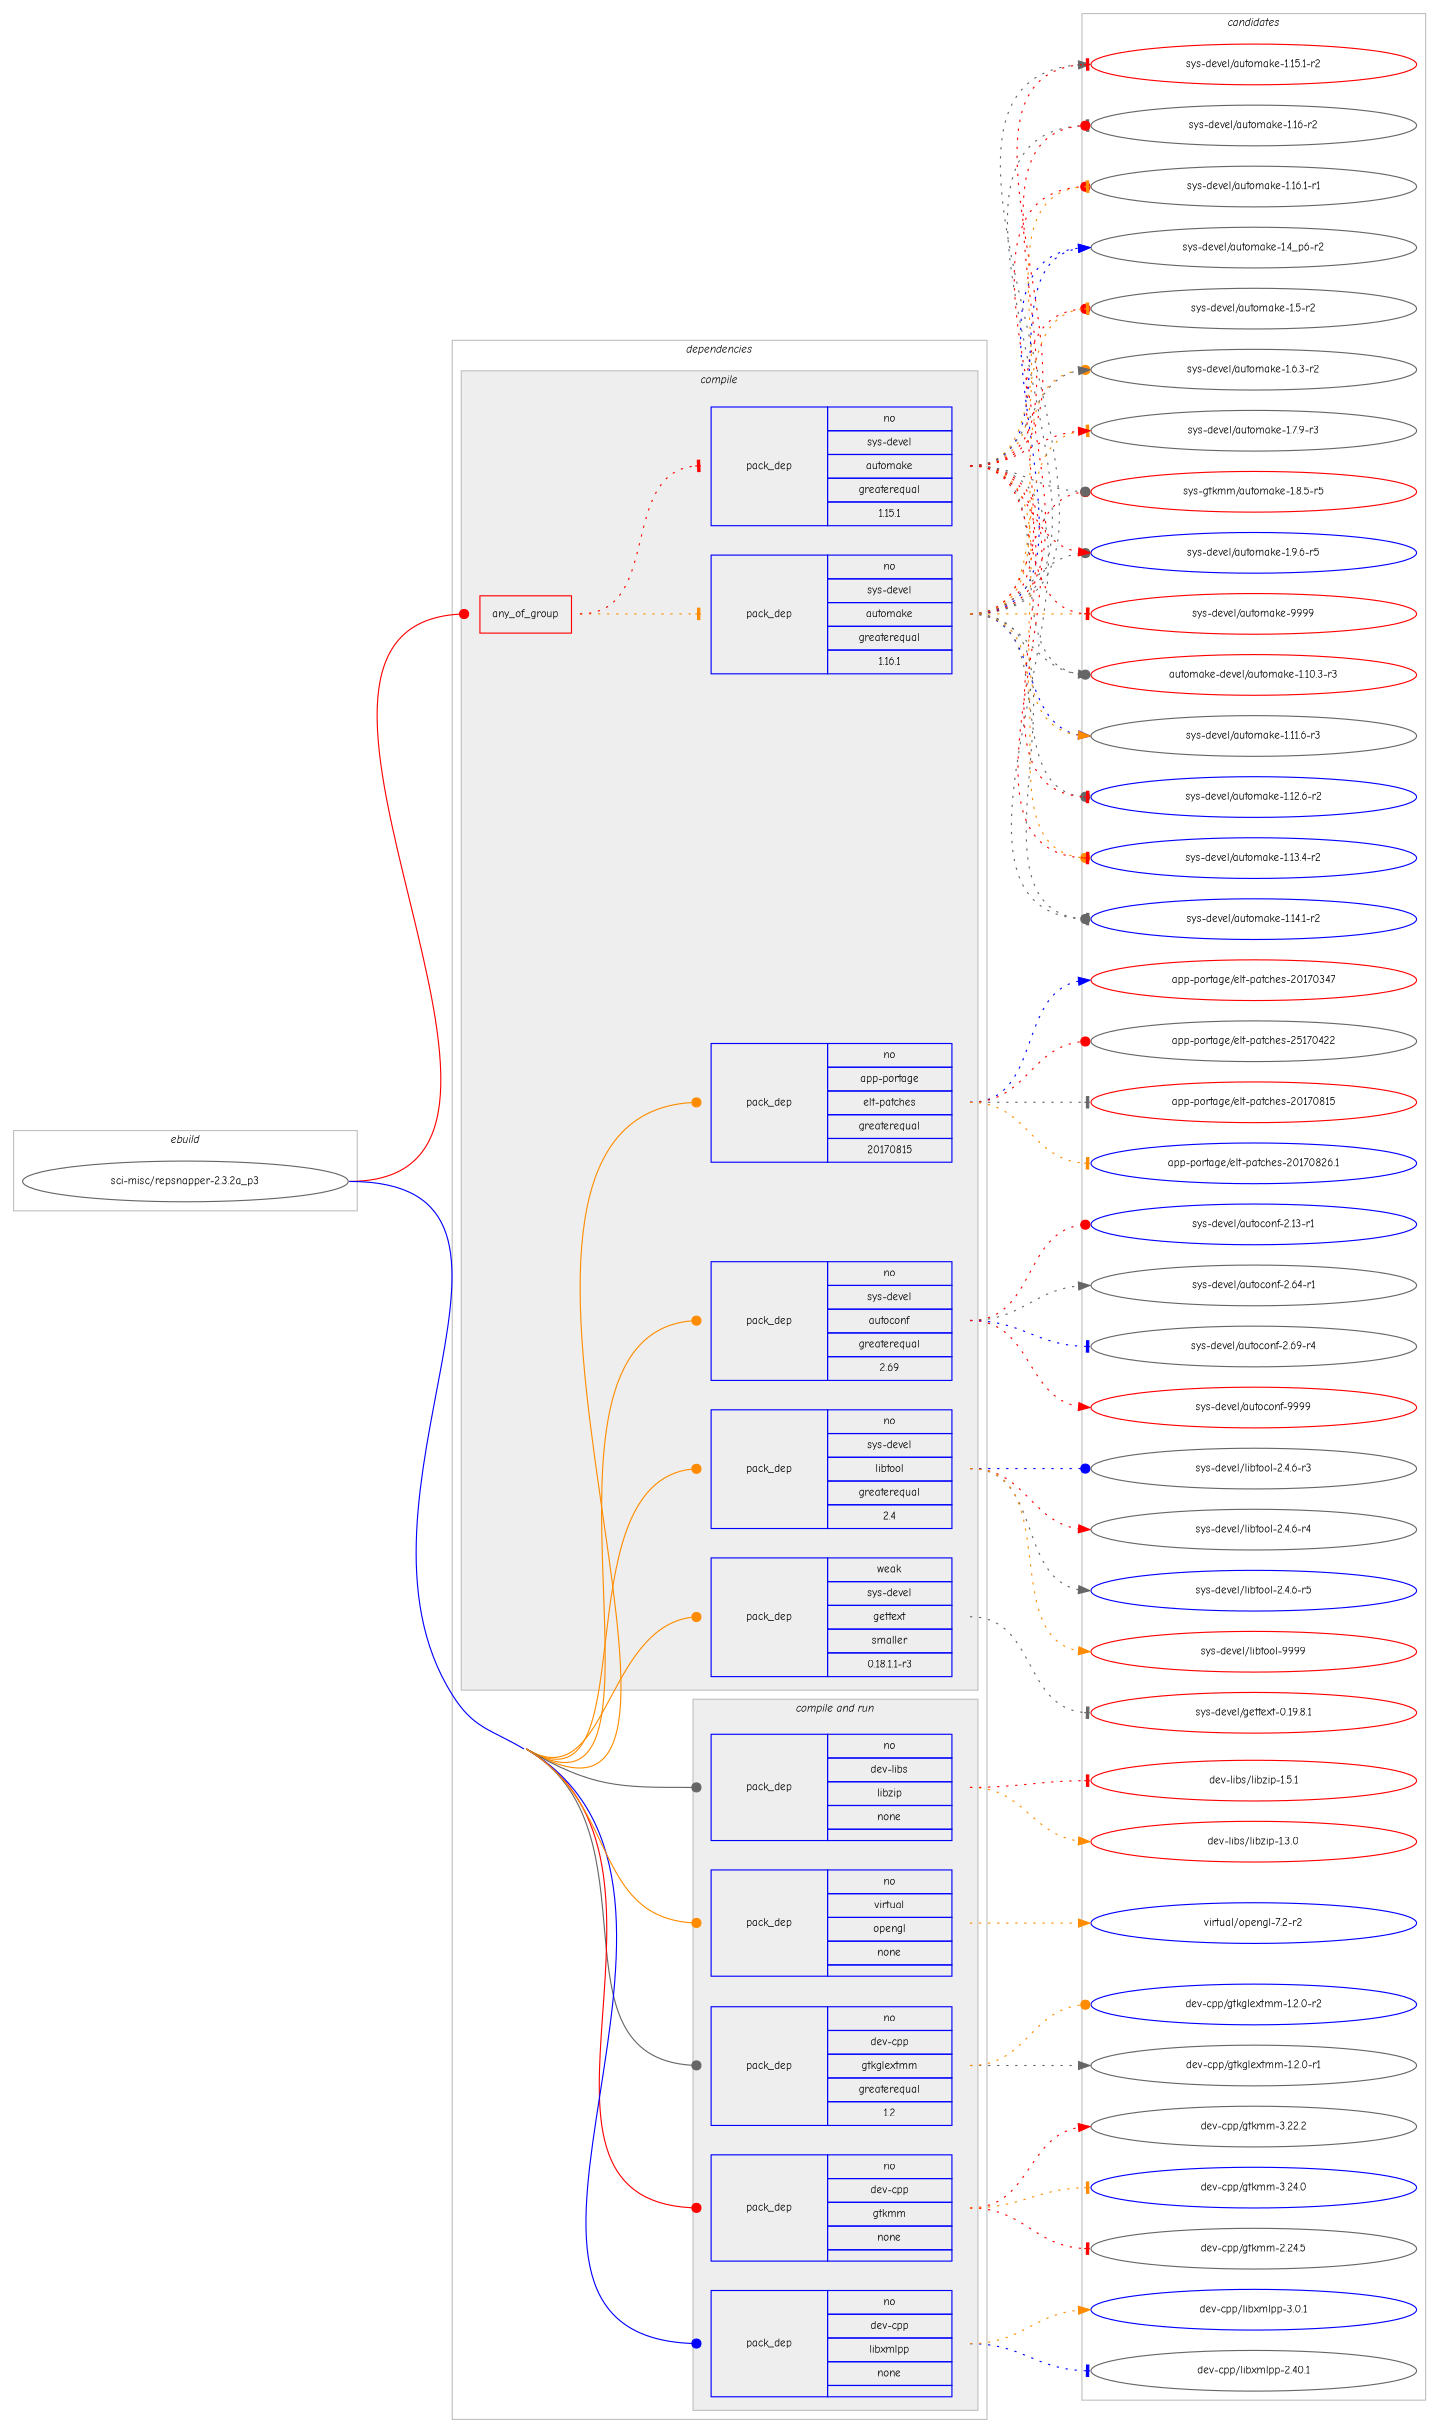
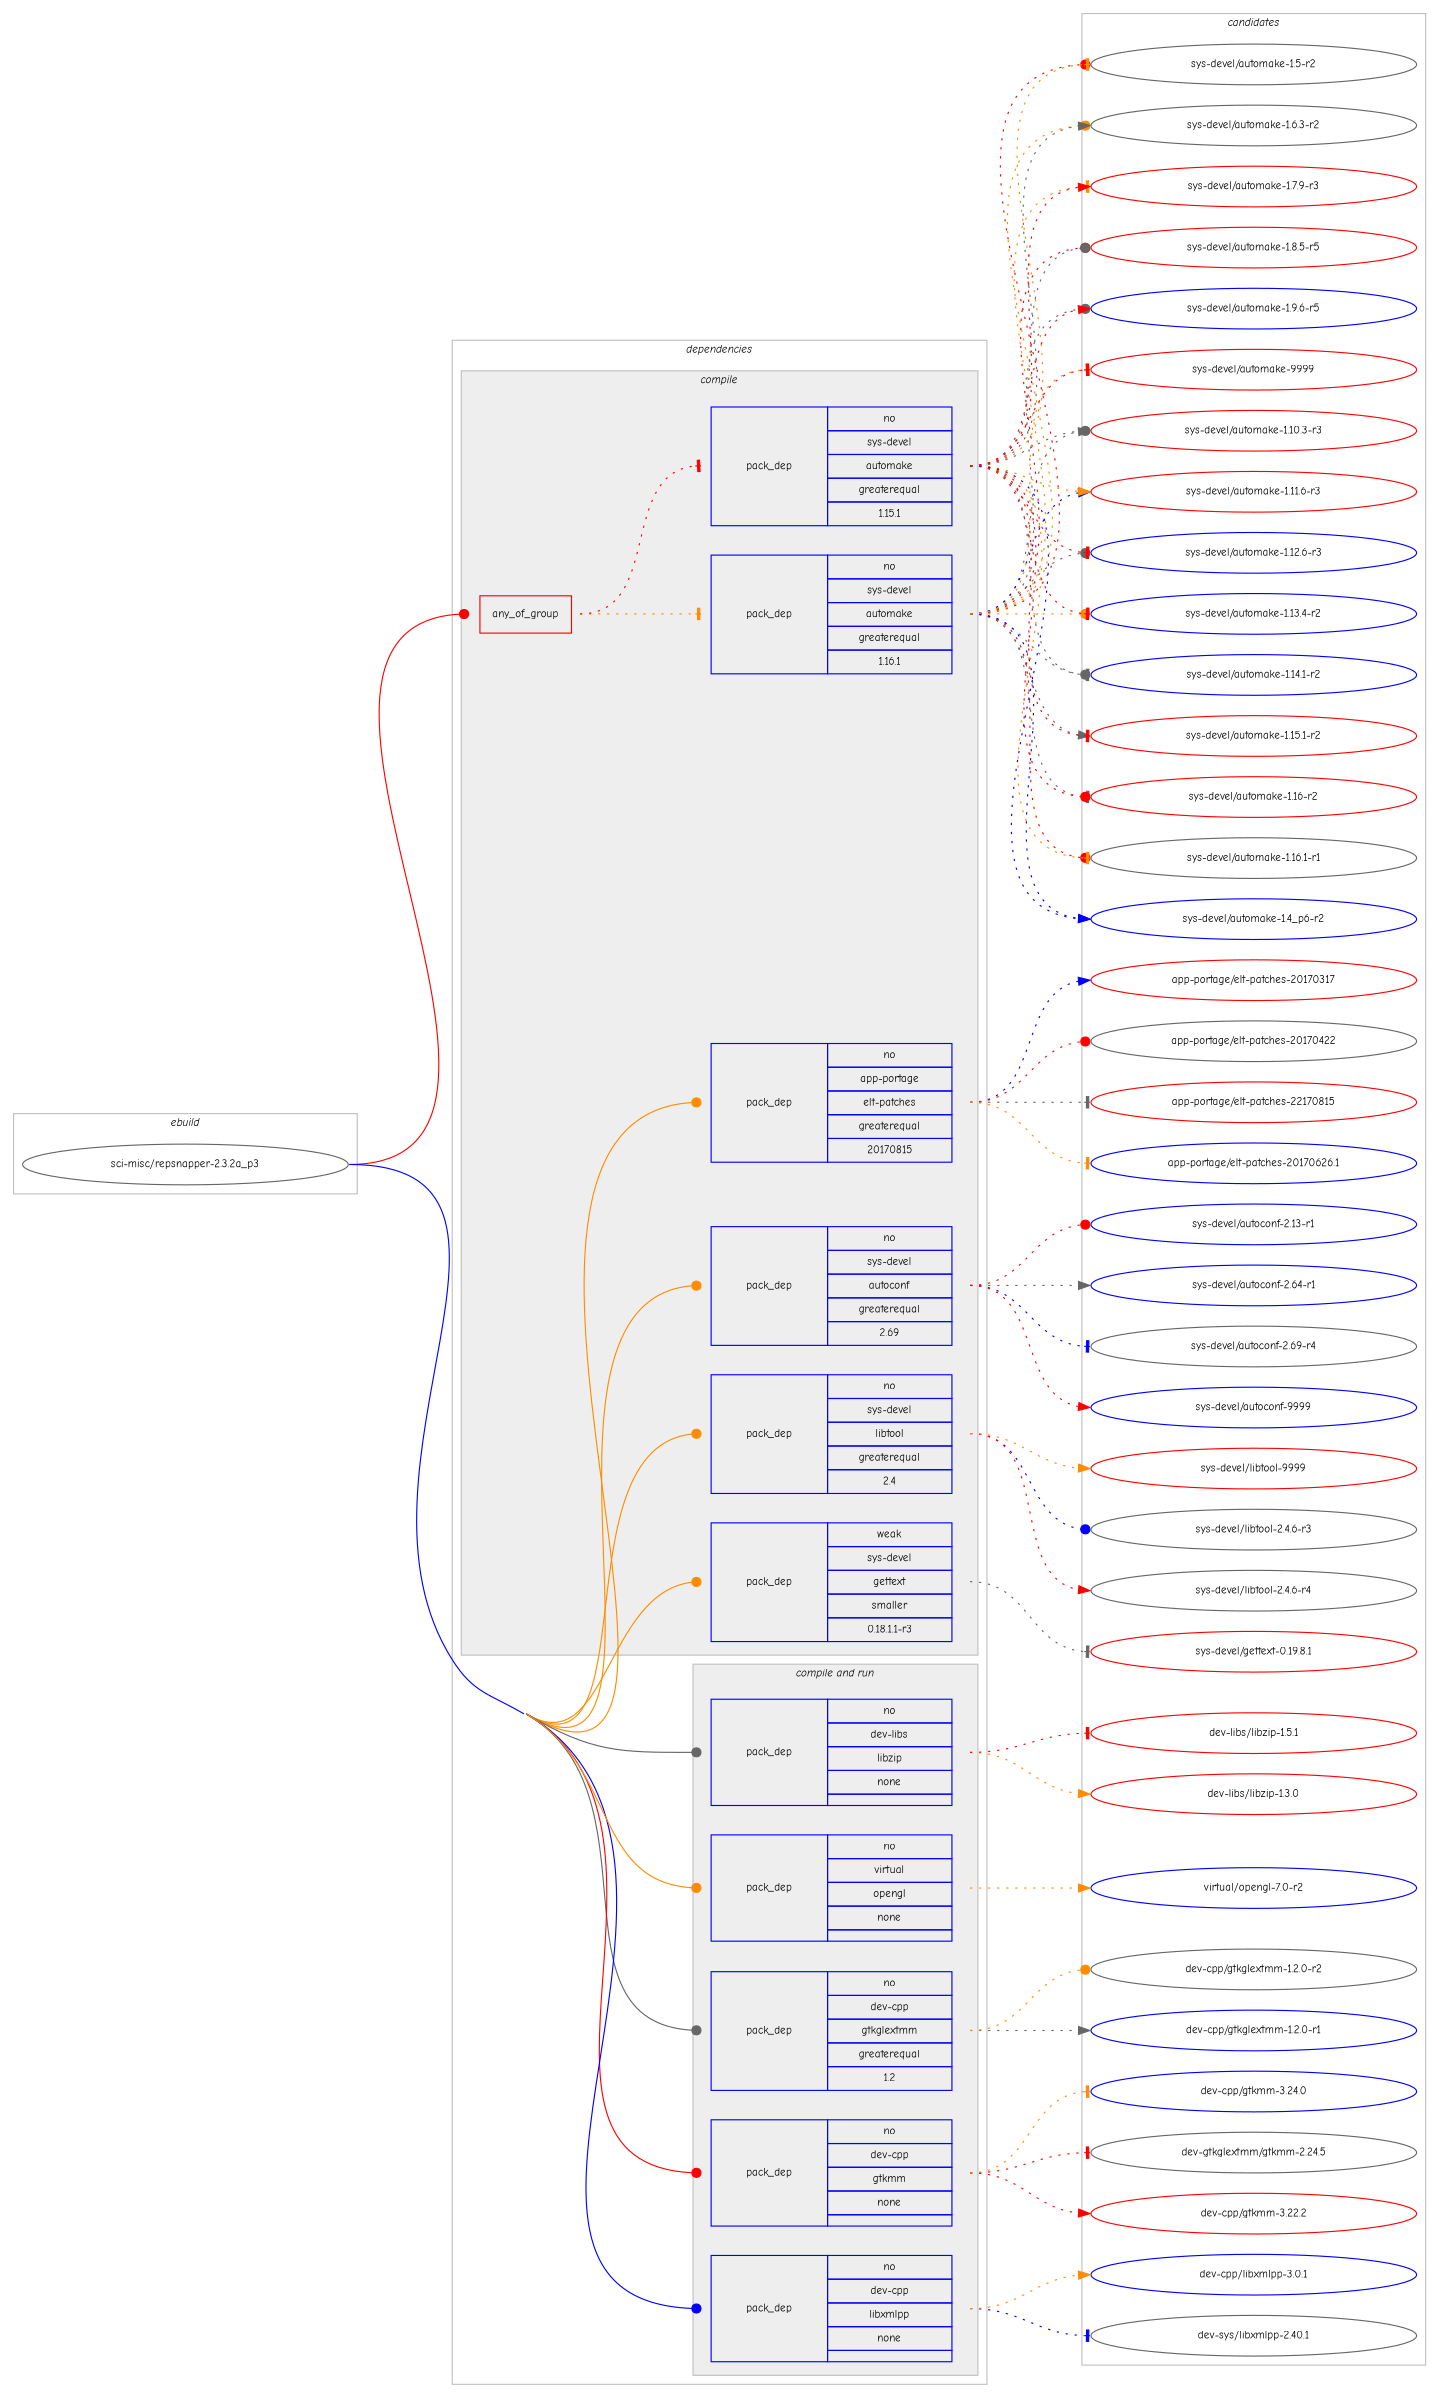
node "sys-devel/automake-1.16-r2": color gray40 -> red
node "sys-devel/automake-1.4_p6-r2": color gray40 -> blue
node "sys-devel/automake-1.7.9-r3": color gray40 -> red
node "sys-gtkmm/automake-1.8.5-r5": label "sys-gtkmm/automake-1.8.5-r5" -> "sys-devel/automake-1.8.5-r5"
node "automake-devel/automake-1.10.3-r3": label "automake-devel/automake-1.10.3-r3" -> "sys-devel/automake-1.10.3-r3"
node "sys-devel/automake-1.11.6-r3": color gray40 -> red
node "sys-devel/automake-1.12.6-r2": label "sys-devel/automake-1.12.6-r2" -> "sys-devel/automake-1.12.6-r3"
node "app-portage/elt-patches-20170347": label "app-portage/elt-patches-20170347" -> "app-portage/elt-patches-20170317"
node "app-portage/elt-patches-25170422": label "app-portage/elt-patches-25170422" -> "app-portage/elt-patches-20170422"
node "app-portage/elt-patches-20170815": label "app-portage/elt-patches-20170815" -> "app-portage/elt-patches-22170815"
node "app-portage/elt-patches-20170826.1": label "app-portage/elt-patches-20170826.1" -> "app-portage/elt-patches-20170626.1"
node "sys-devel/autoconf-2.64-r1": color gray40 -> blue
node "sys-devel/autoconf-9999": color red -> blue
node "sys-devel/libtool-2.4.6-r5": removed
node "virtual/opengl-7.2-r2": label "virtual/opengl-7.2-r2" -> "virtual/opengl-7.0-r2"
node "dev-cpp/gtkglextmm-1.2.0-r2": color blue -> gray40
node "dev-cpp/gtkglextmm-1.2.0-r1": color gray40 -> blue
node "dev-cpp/gtkmm-3.22.2": color gray40 -> red
node "dev-cpp/gtkmm-2.24.5": label "dev-cpp/gtkmm-2.24.5" -> "dev-gtkglextmm/gtkmm-2.24.5"
node "dev-cpp/libxmlpp-2.40.1": label "dev-cpp/libxmlpp-2.40.1" -> "dev-sys/libxmlpp-2.40.1"
